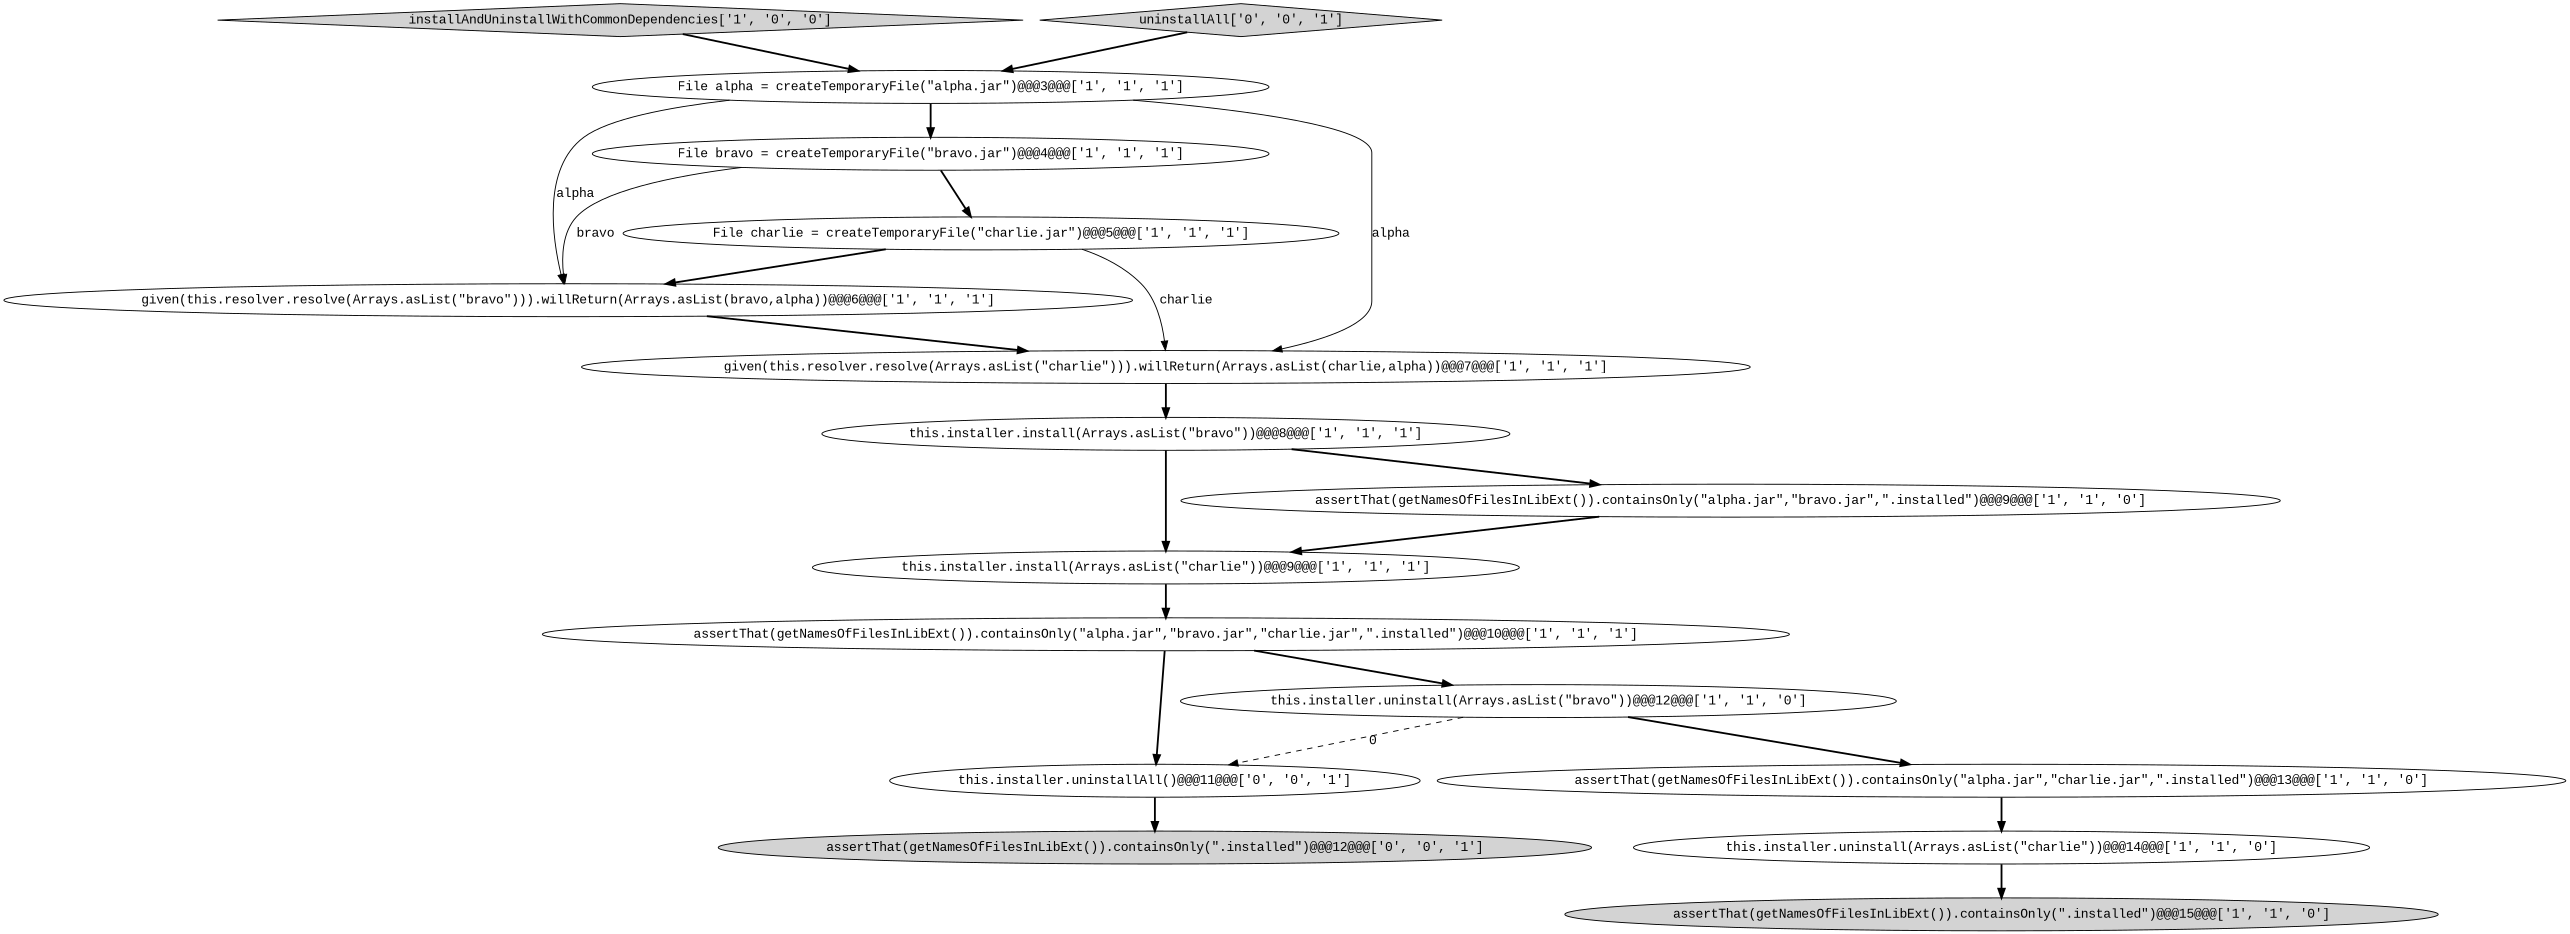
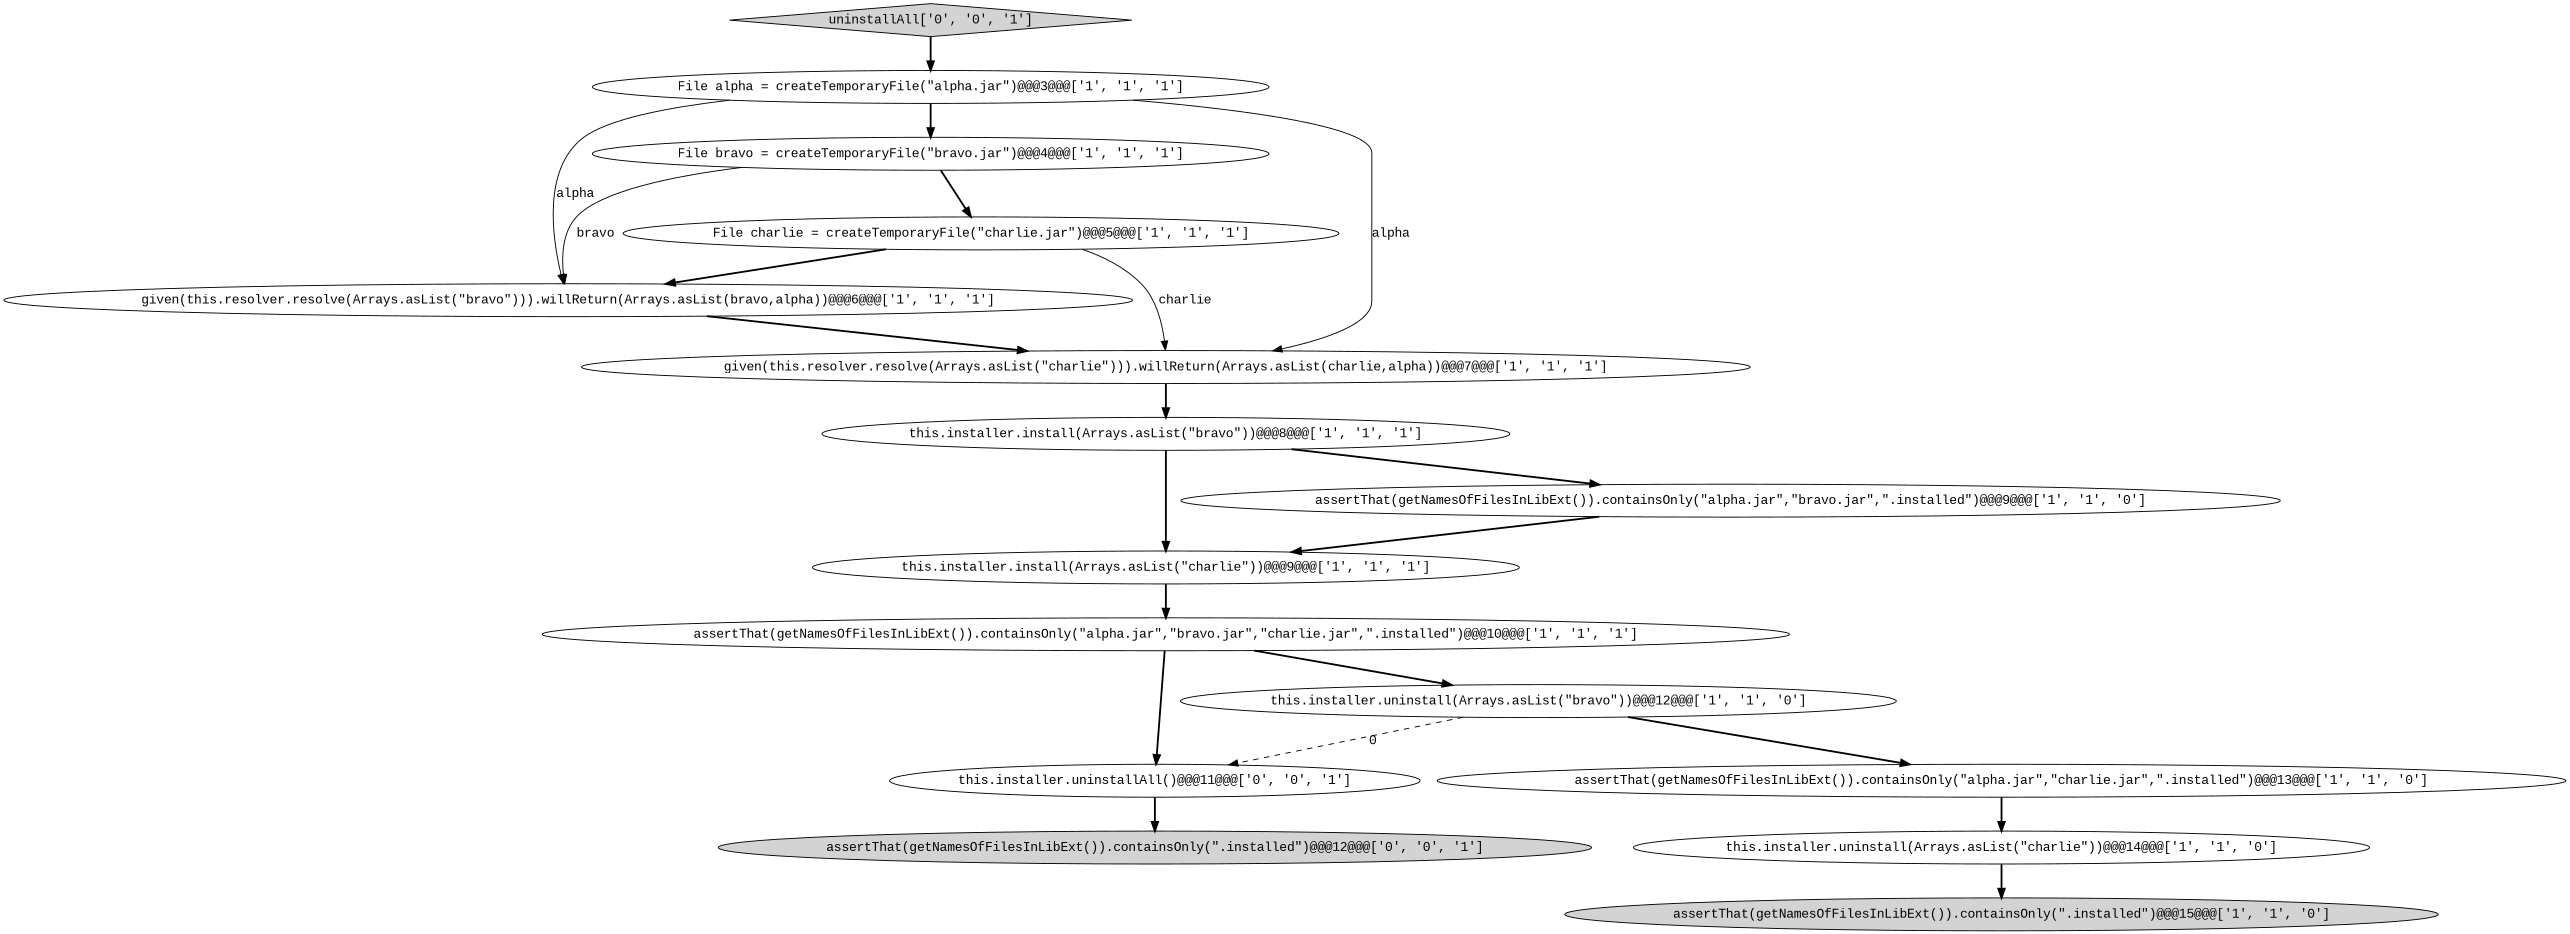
node "installAndUninstallWithCommonDependencies['1', '0', '0']": removed
